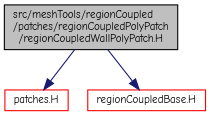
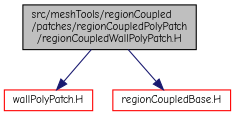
node "patches.H": label "patches.H" -> "wallPolyPatch.H"
